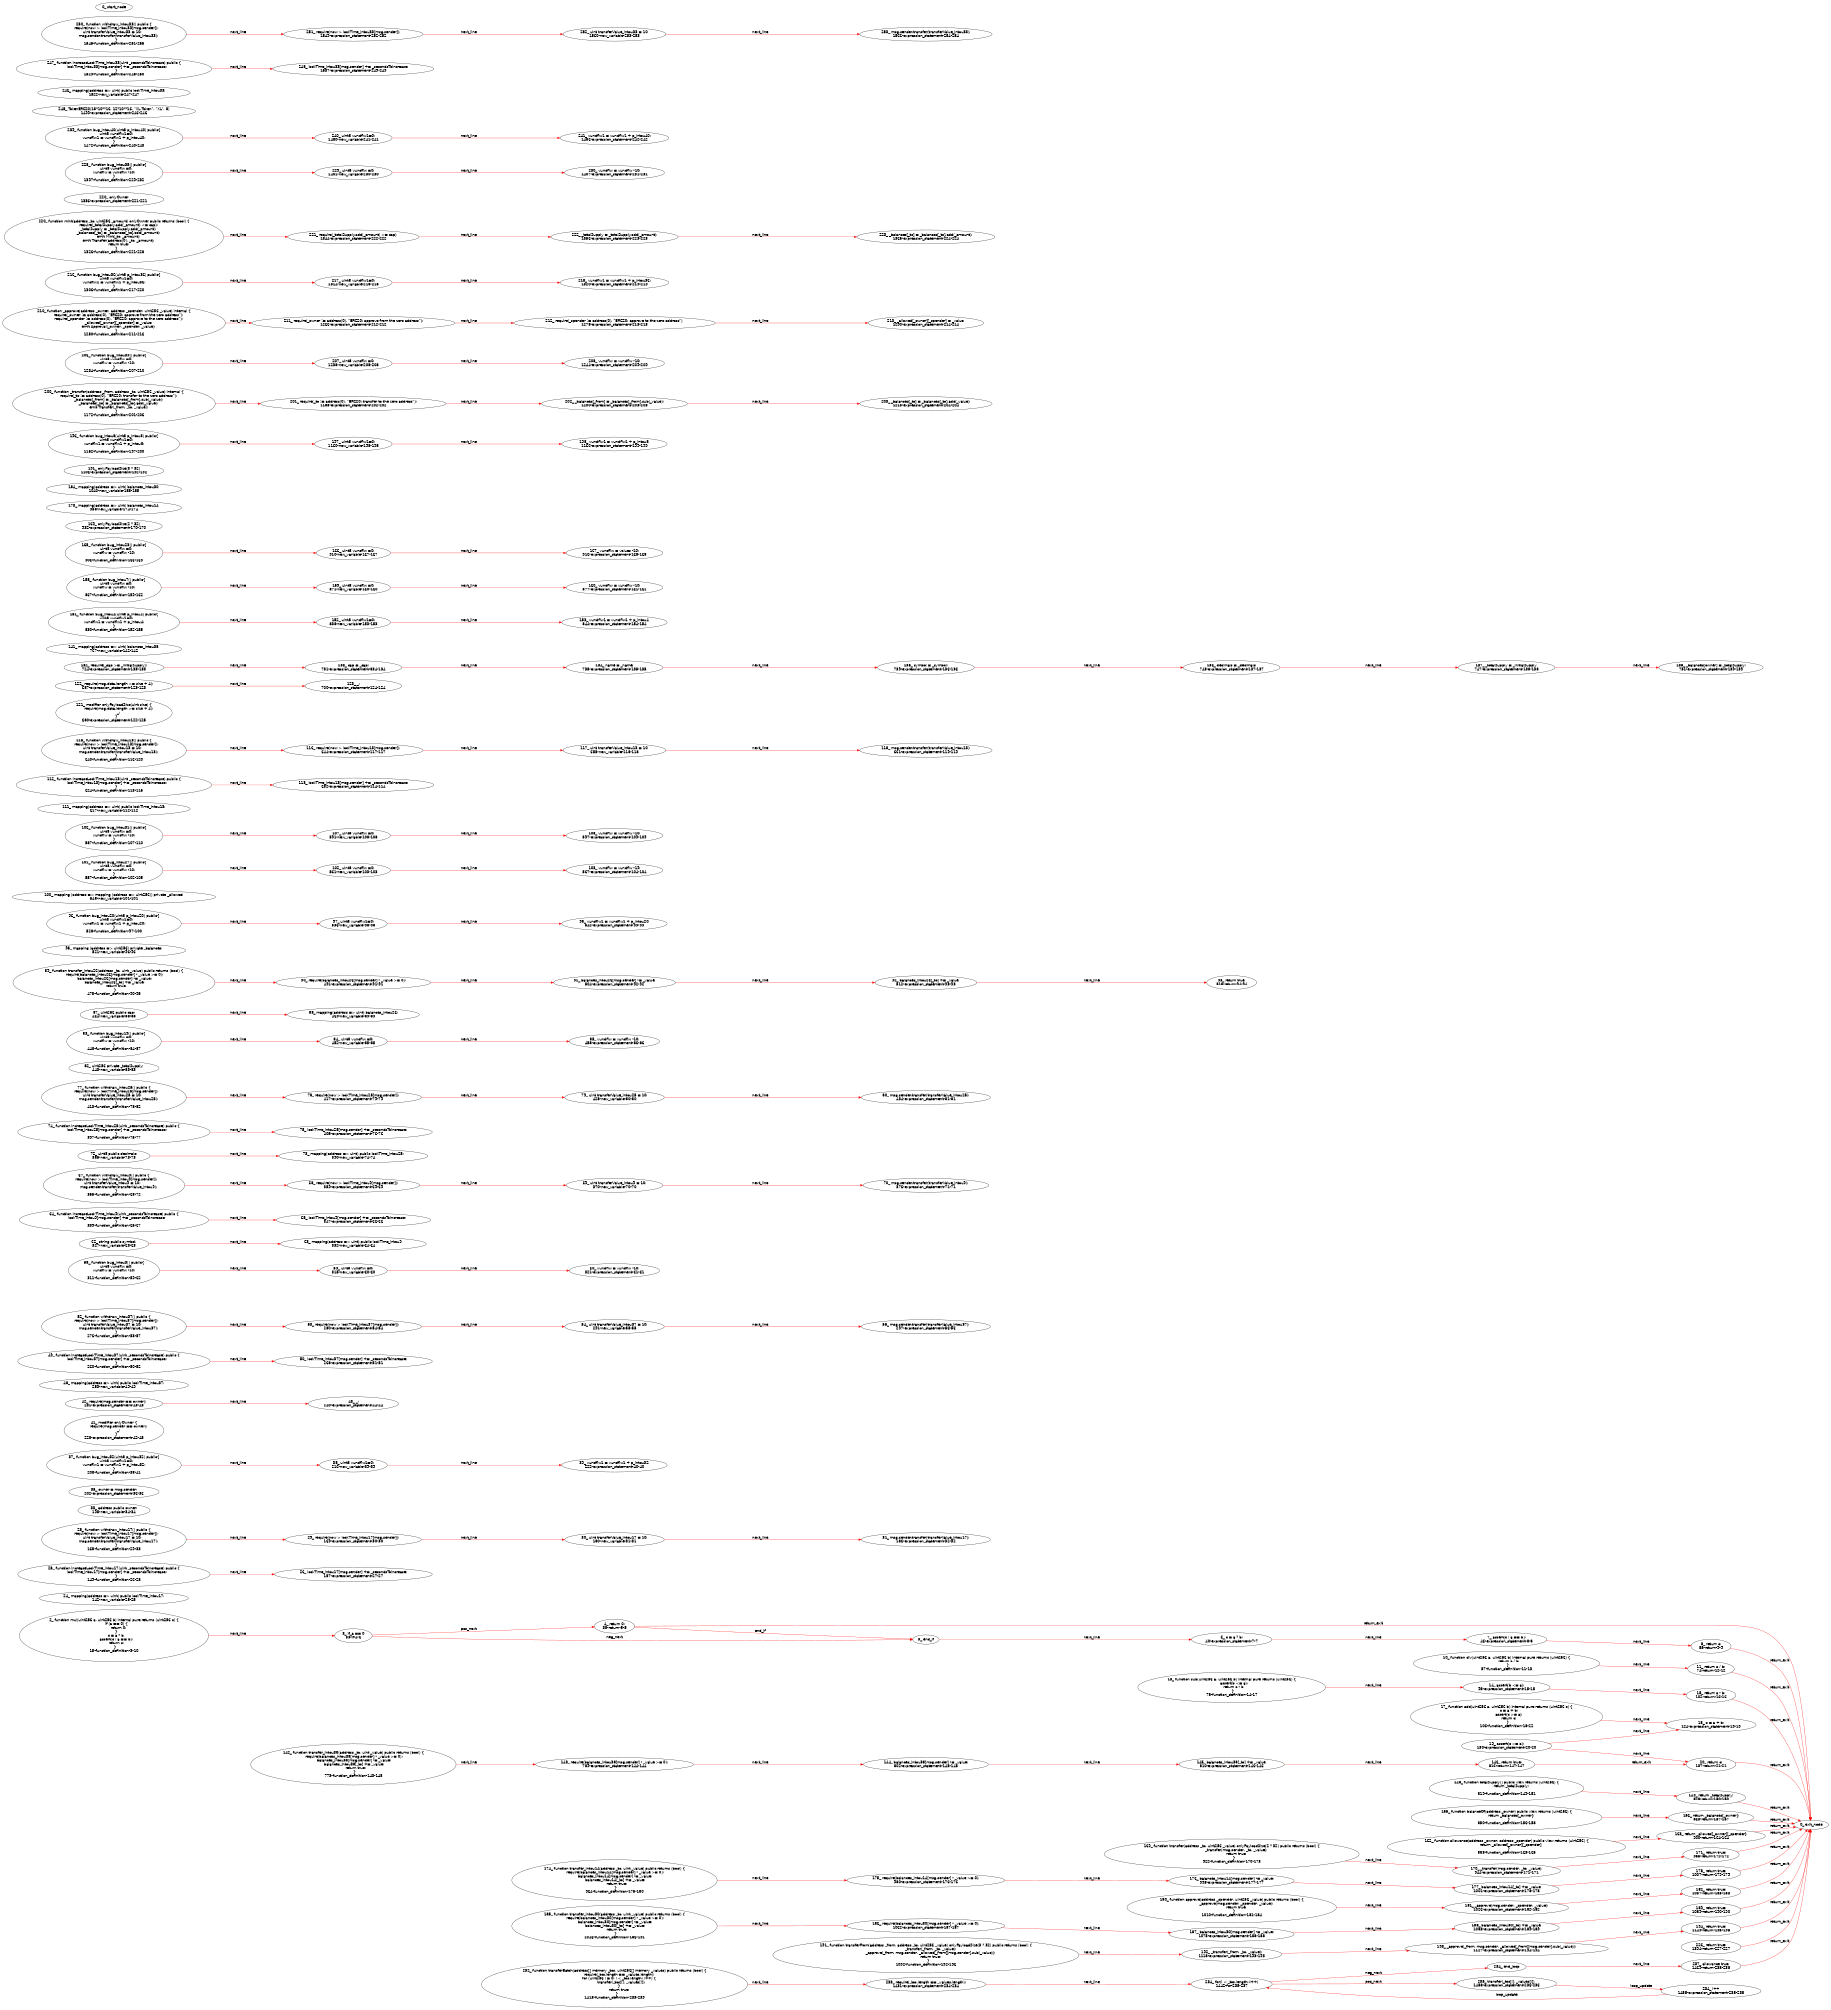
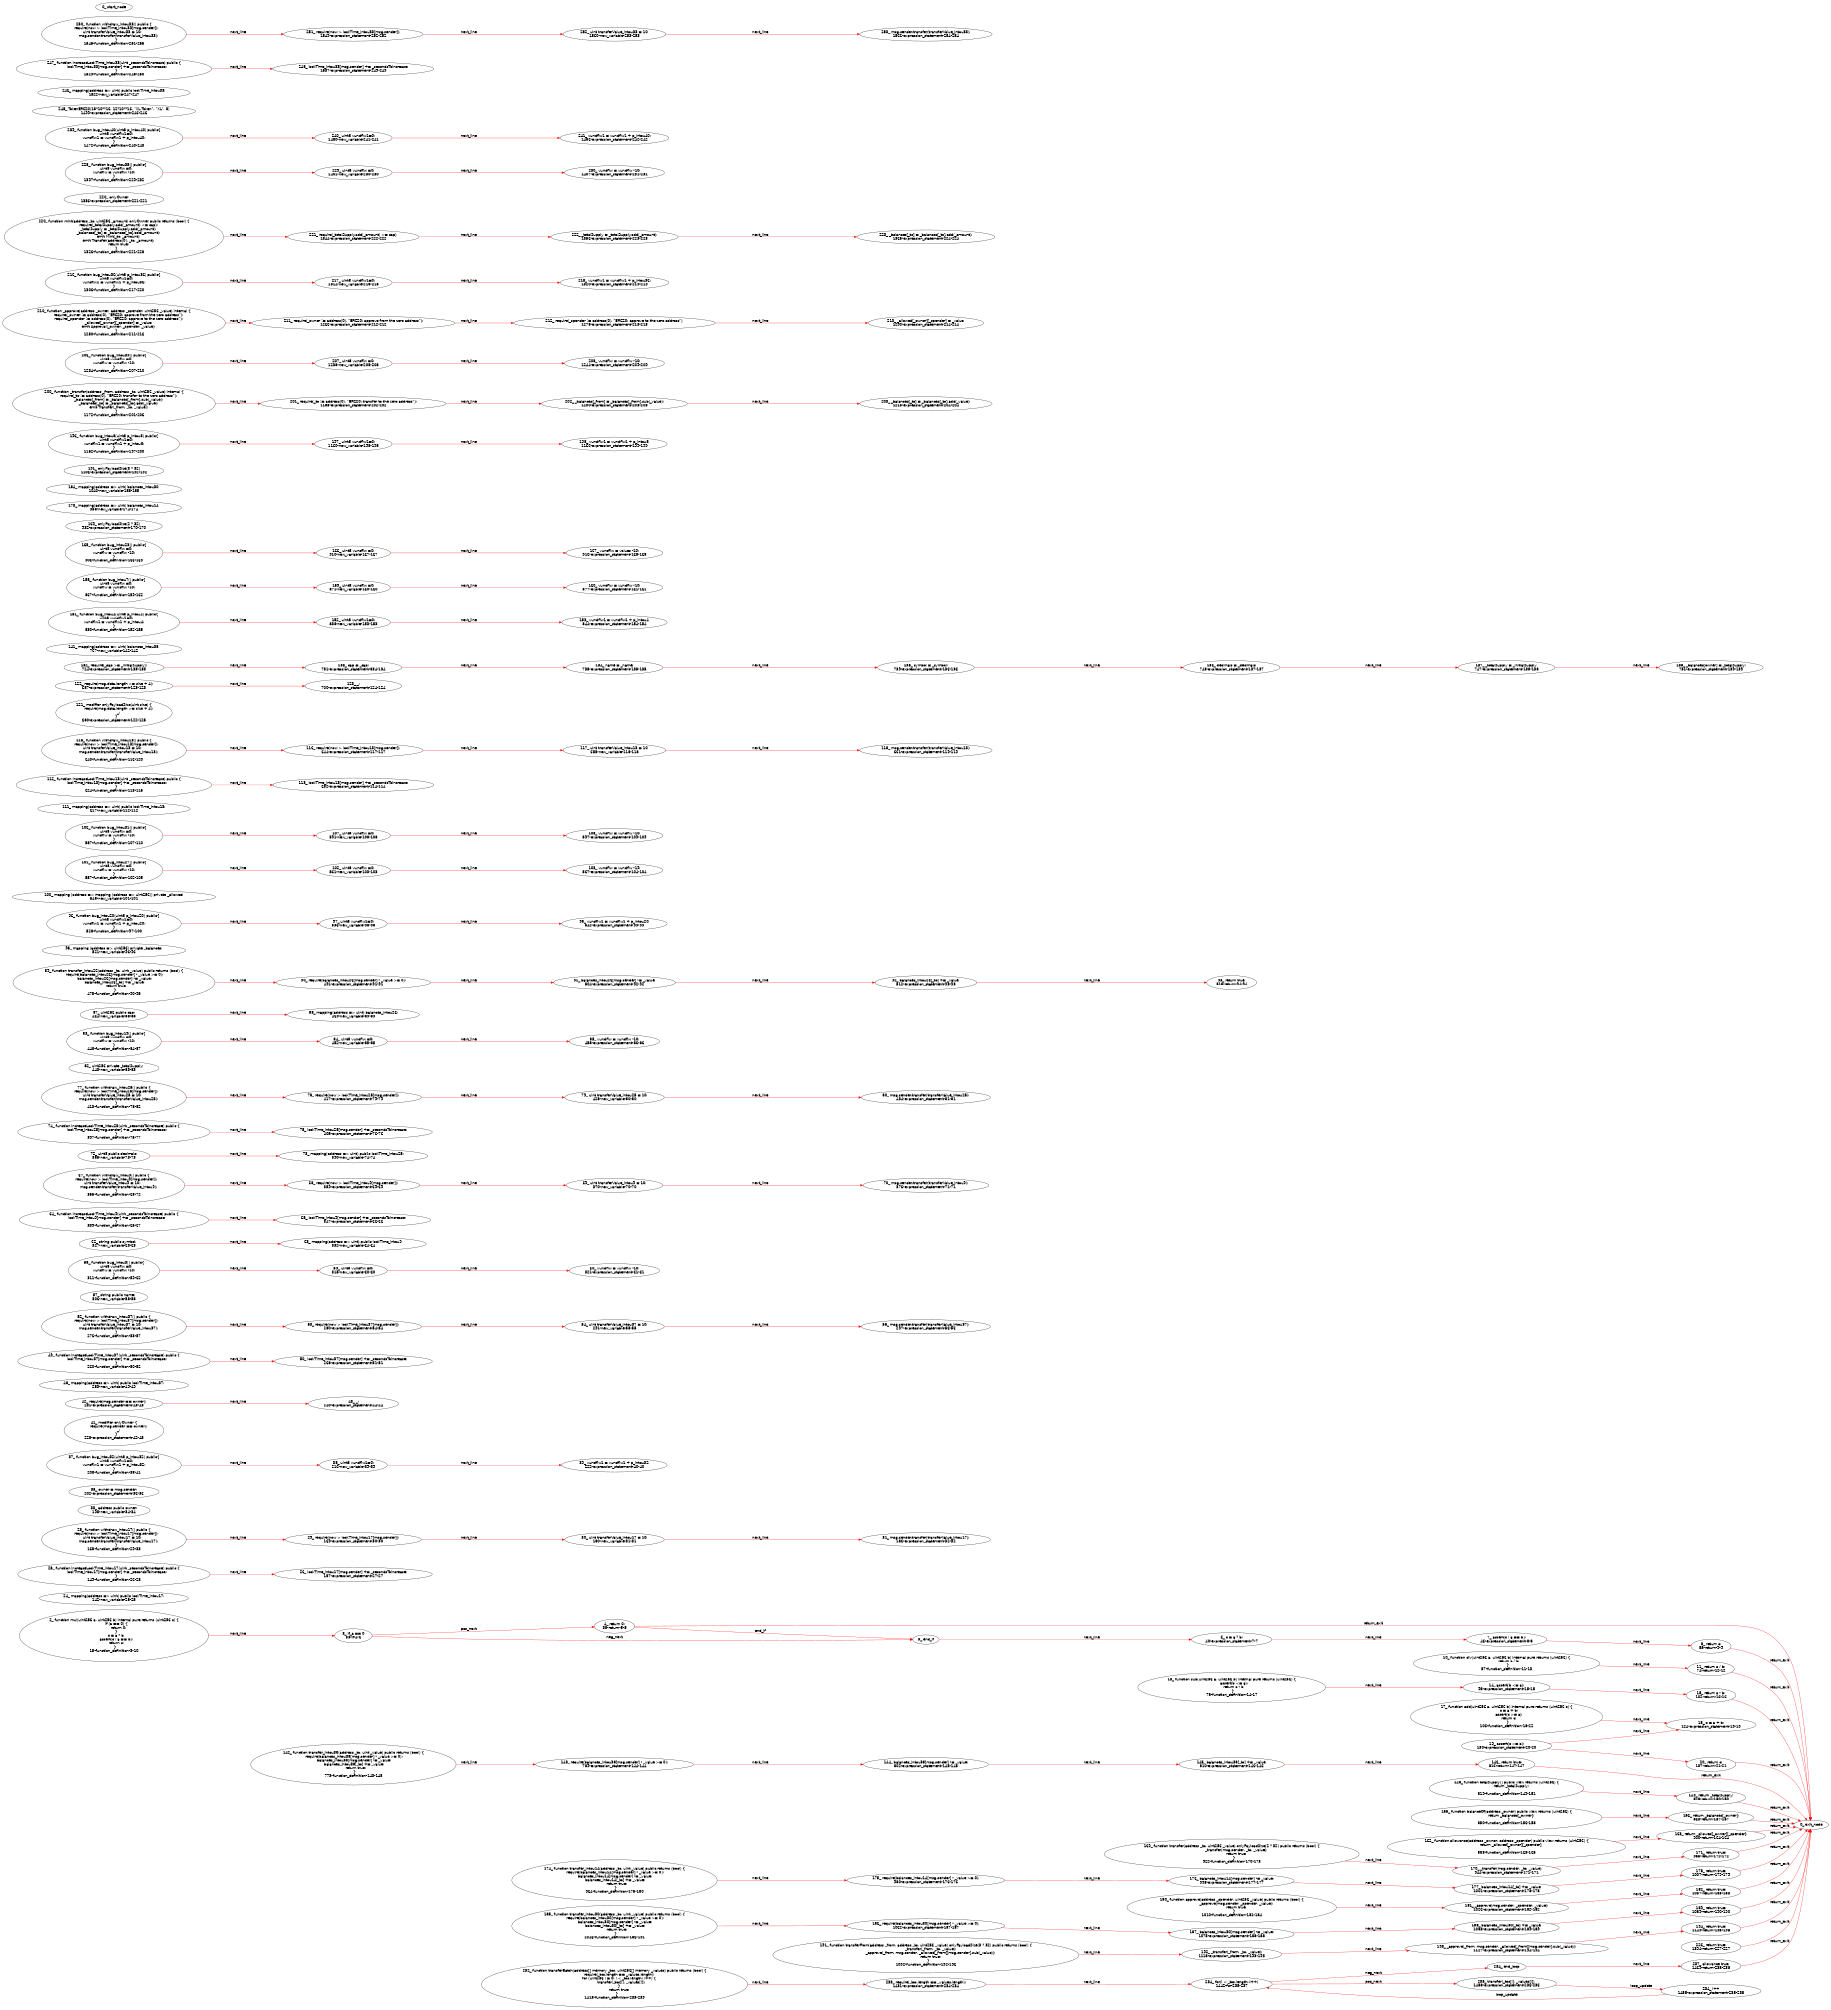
node "57_ string public name; 306-new_variable-58-58": added
edge "146_ return true; 816-return-147-147" -> "20_ return c; 137-return-21-21": now "146_ return true; 816-return-147-147" -> "0_ exit_node"
